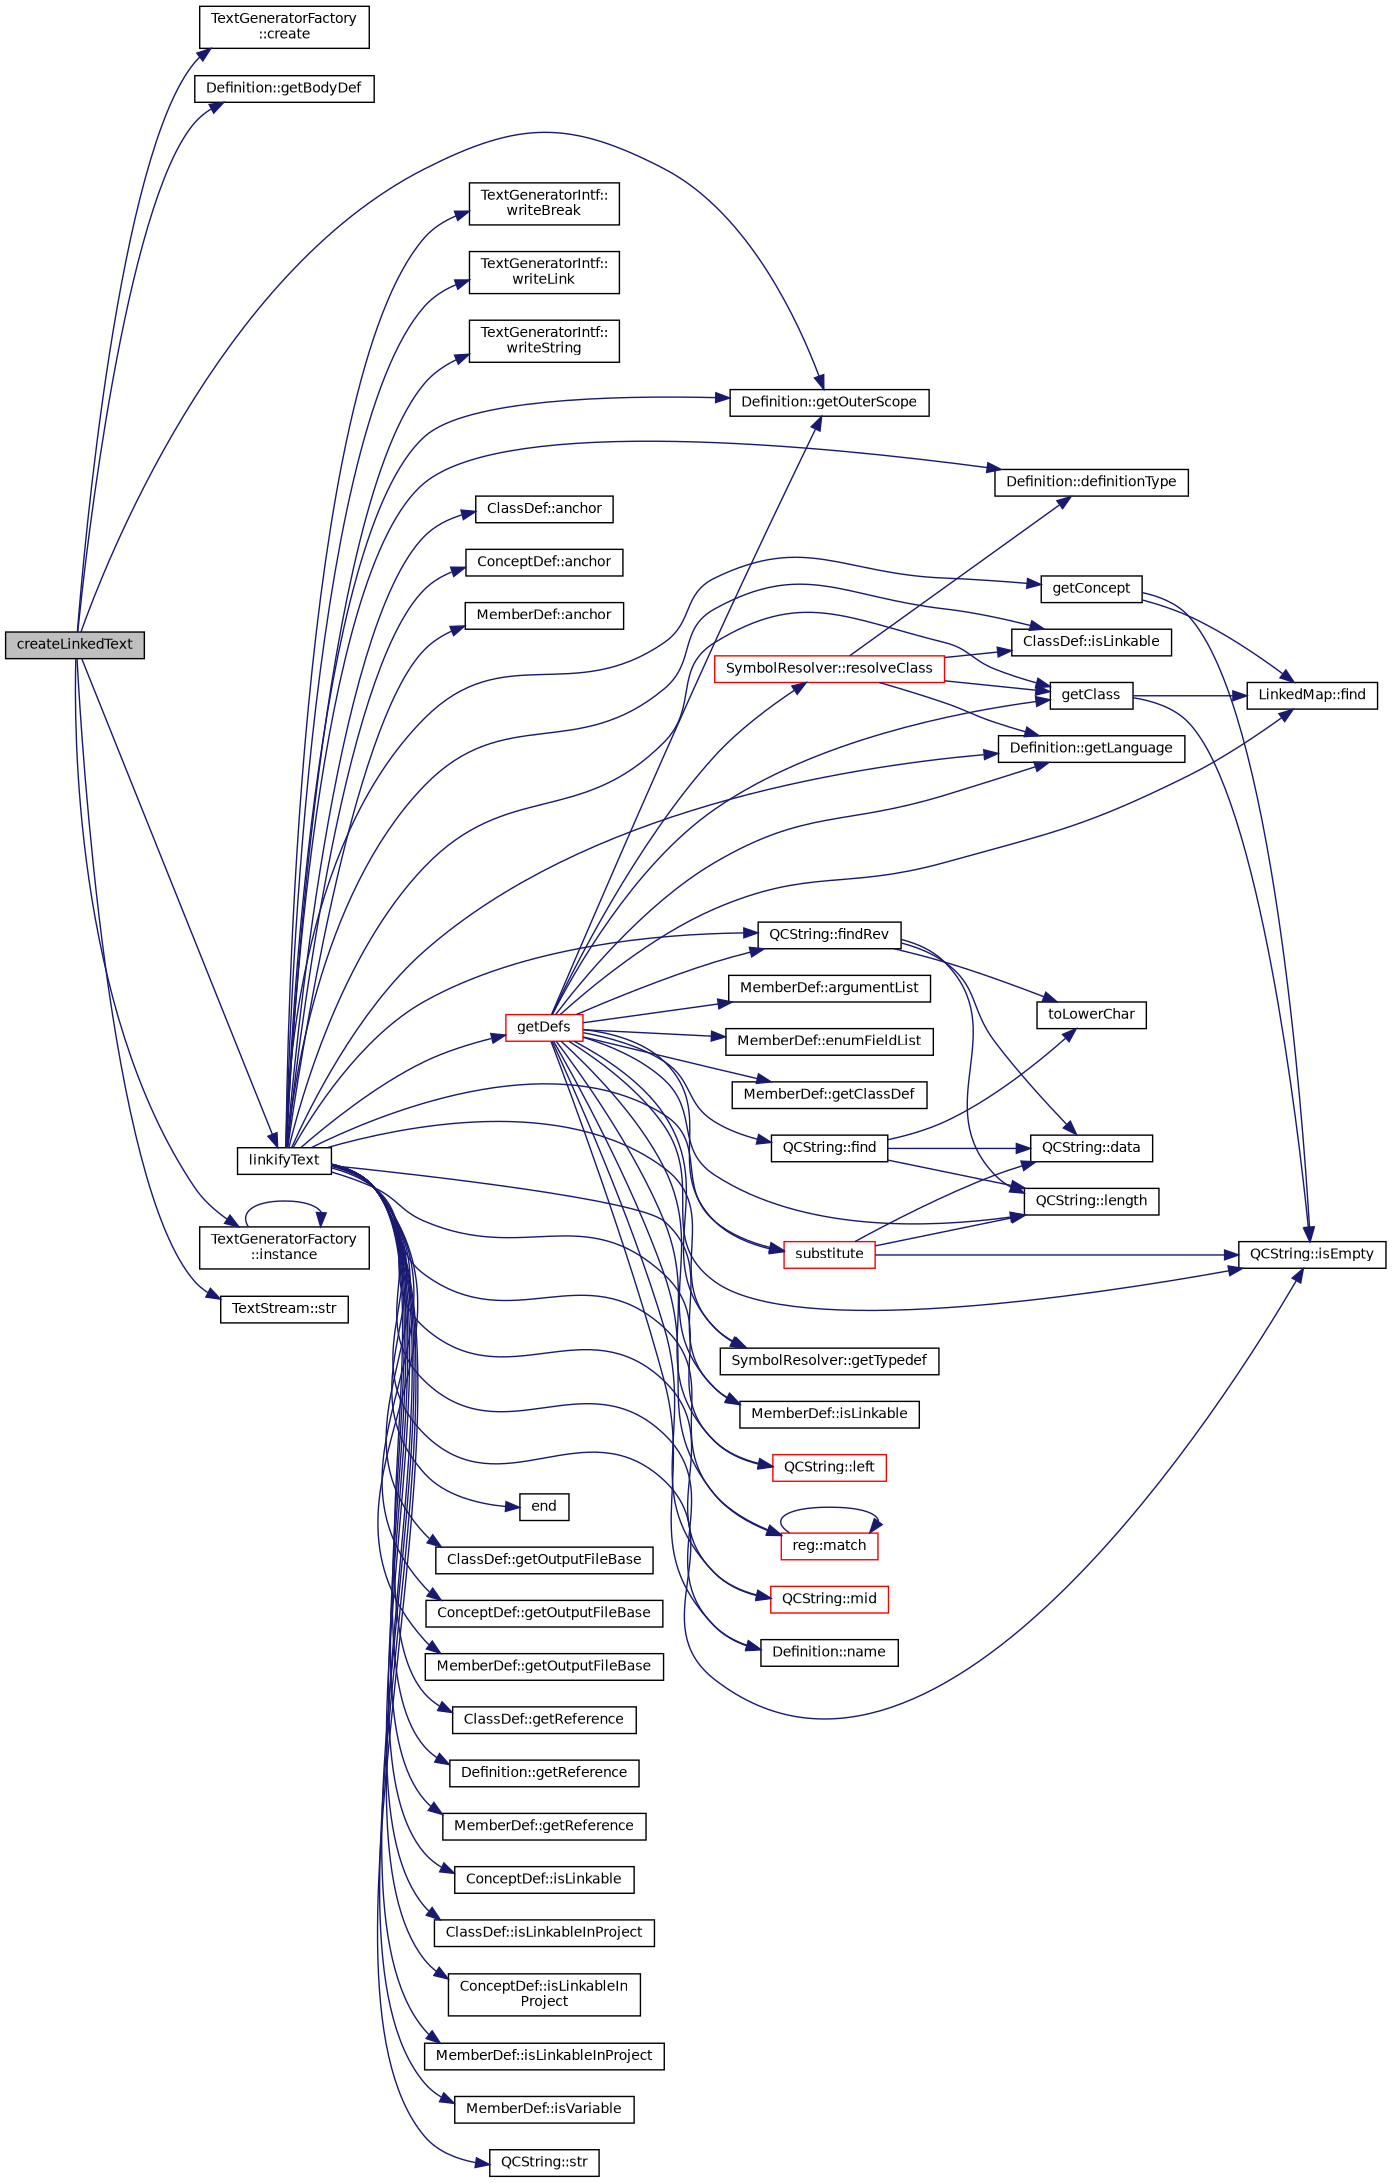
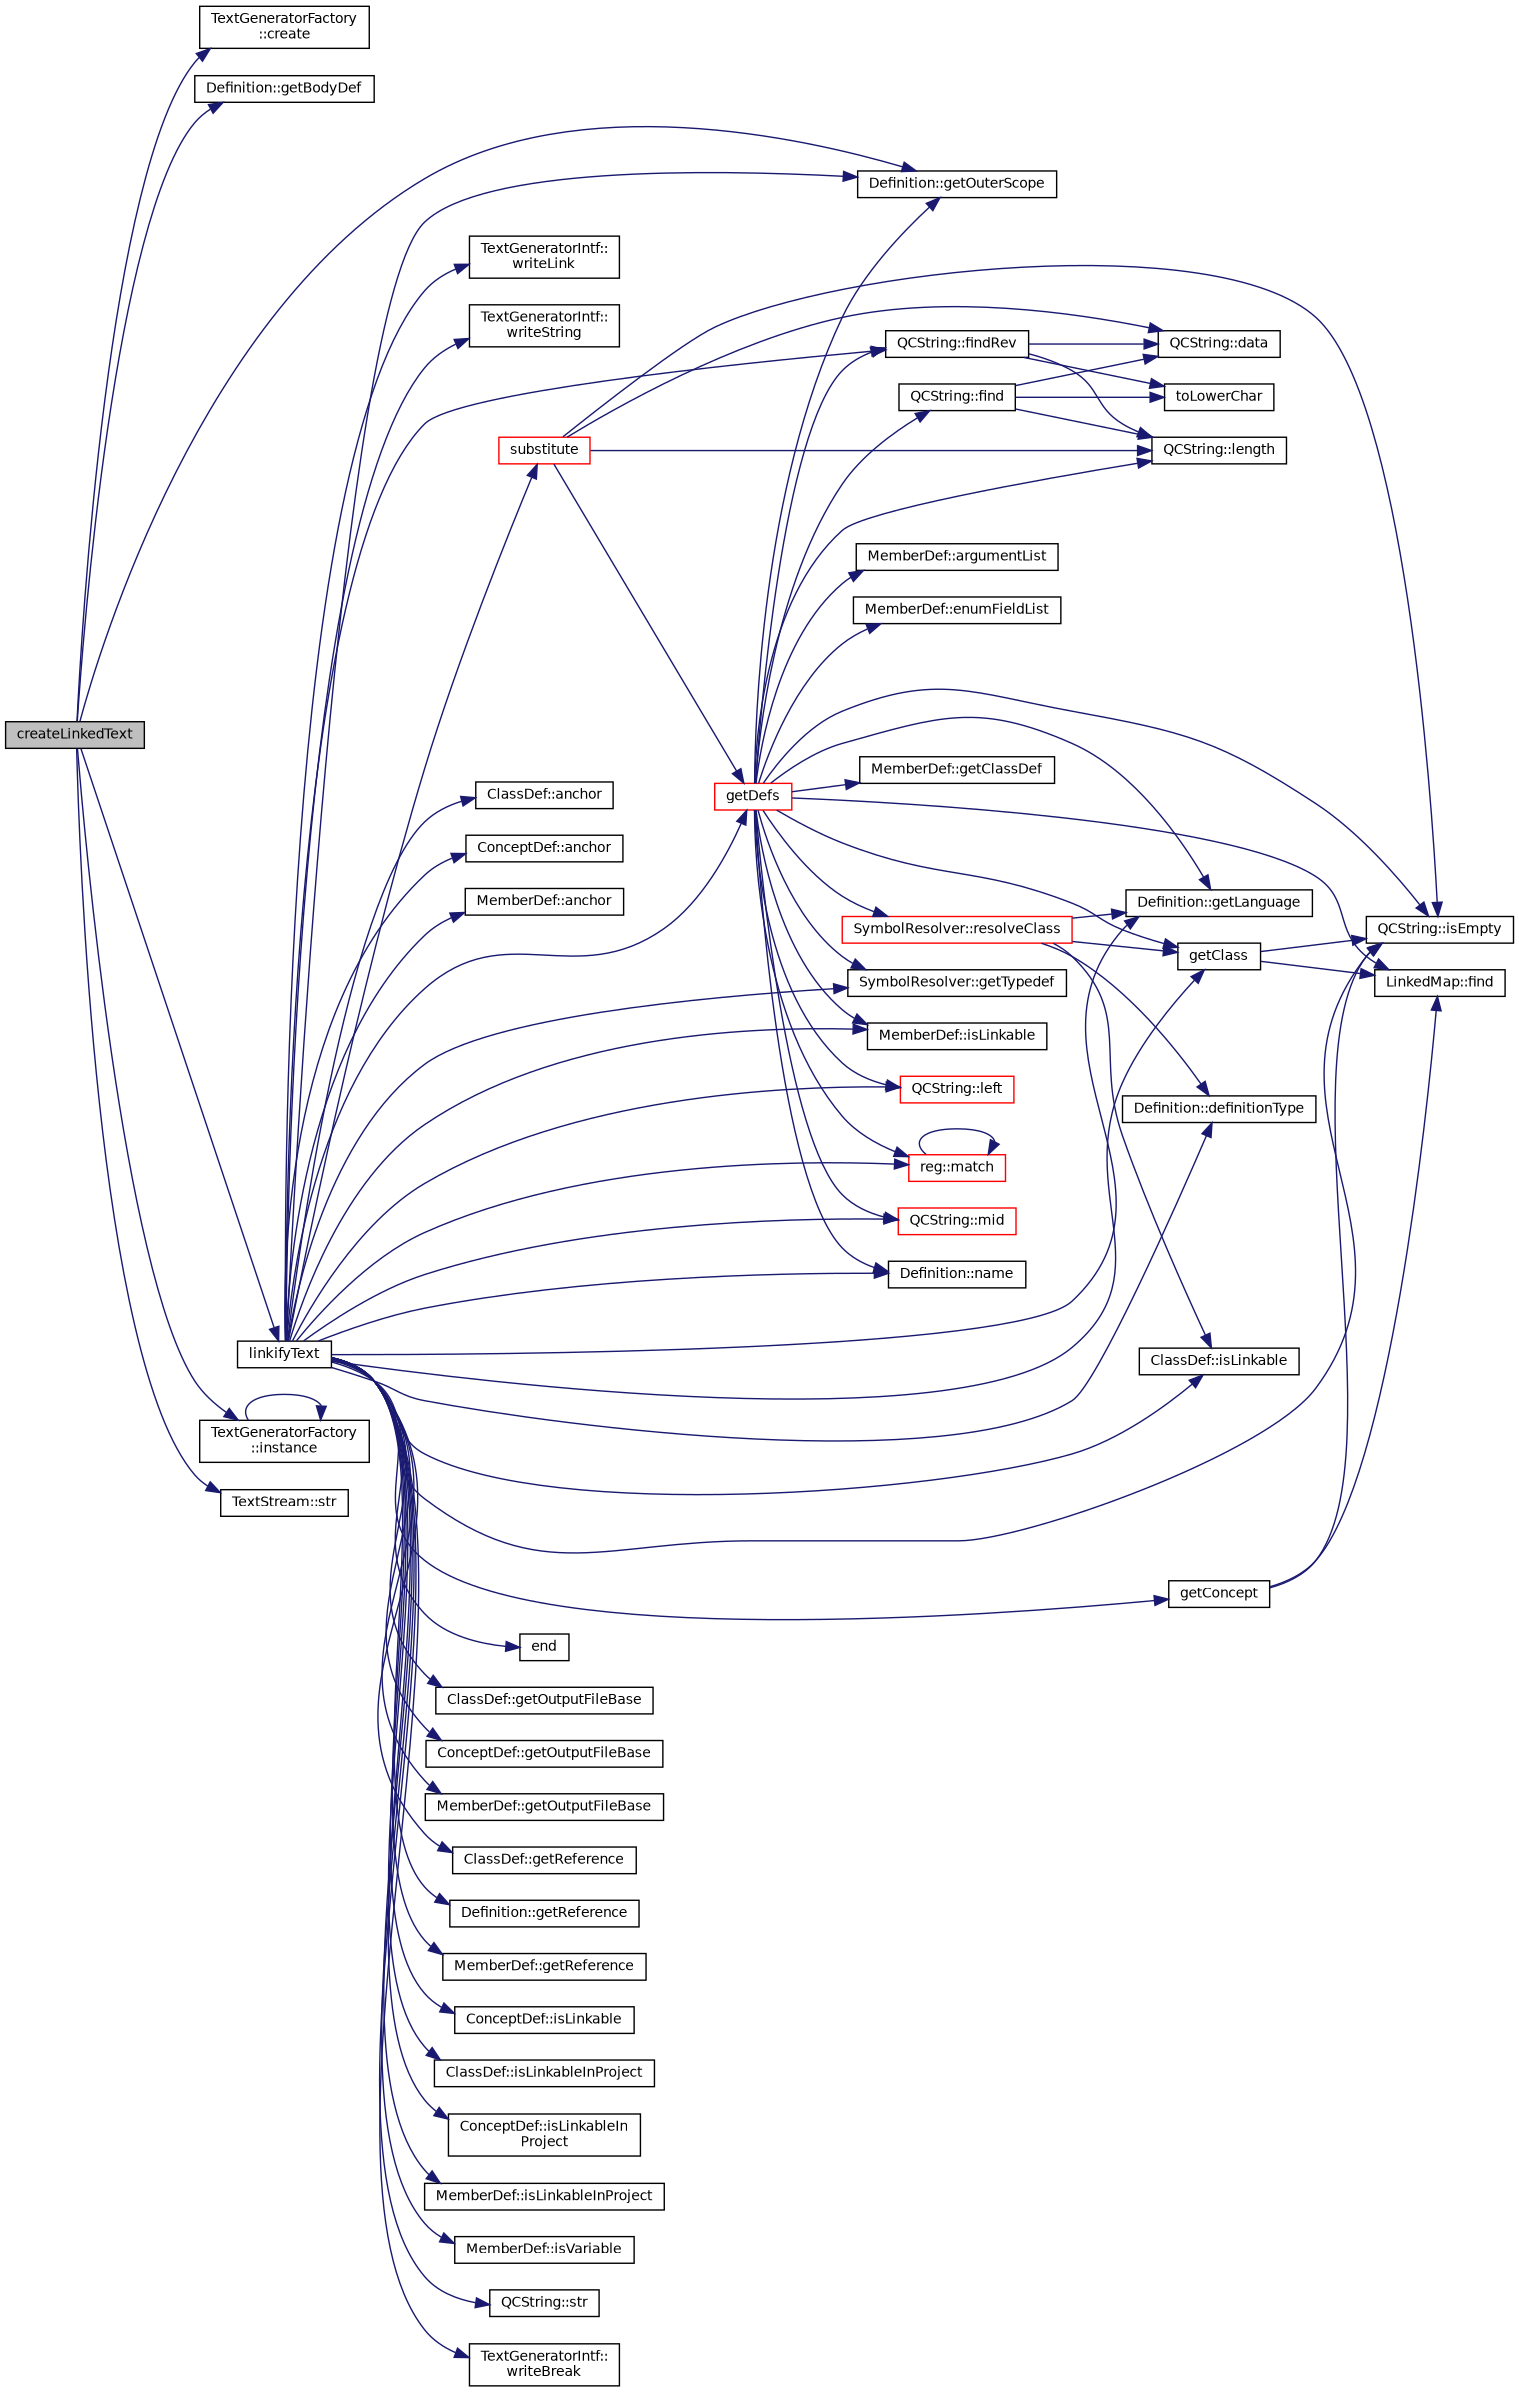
edge "getDefs" -> "substitute": reversed
